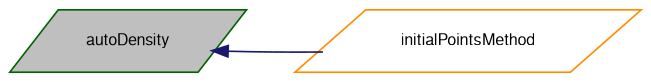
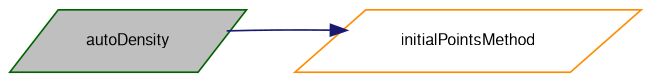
edge "initialPointsMethod" -> "autoDensity": reversed
